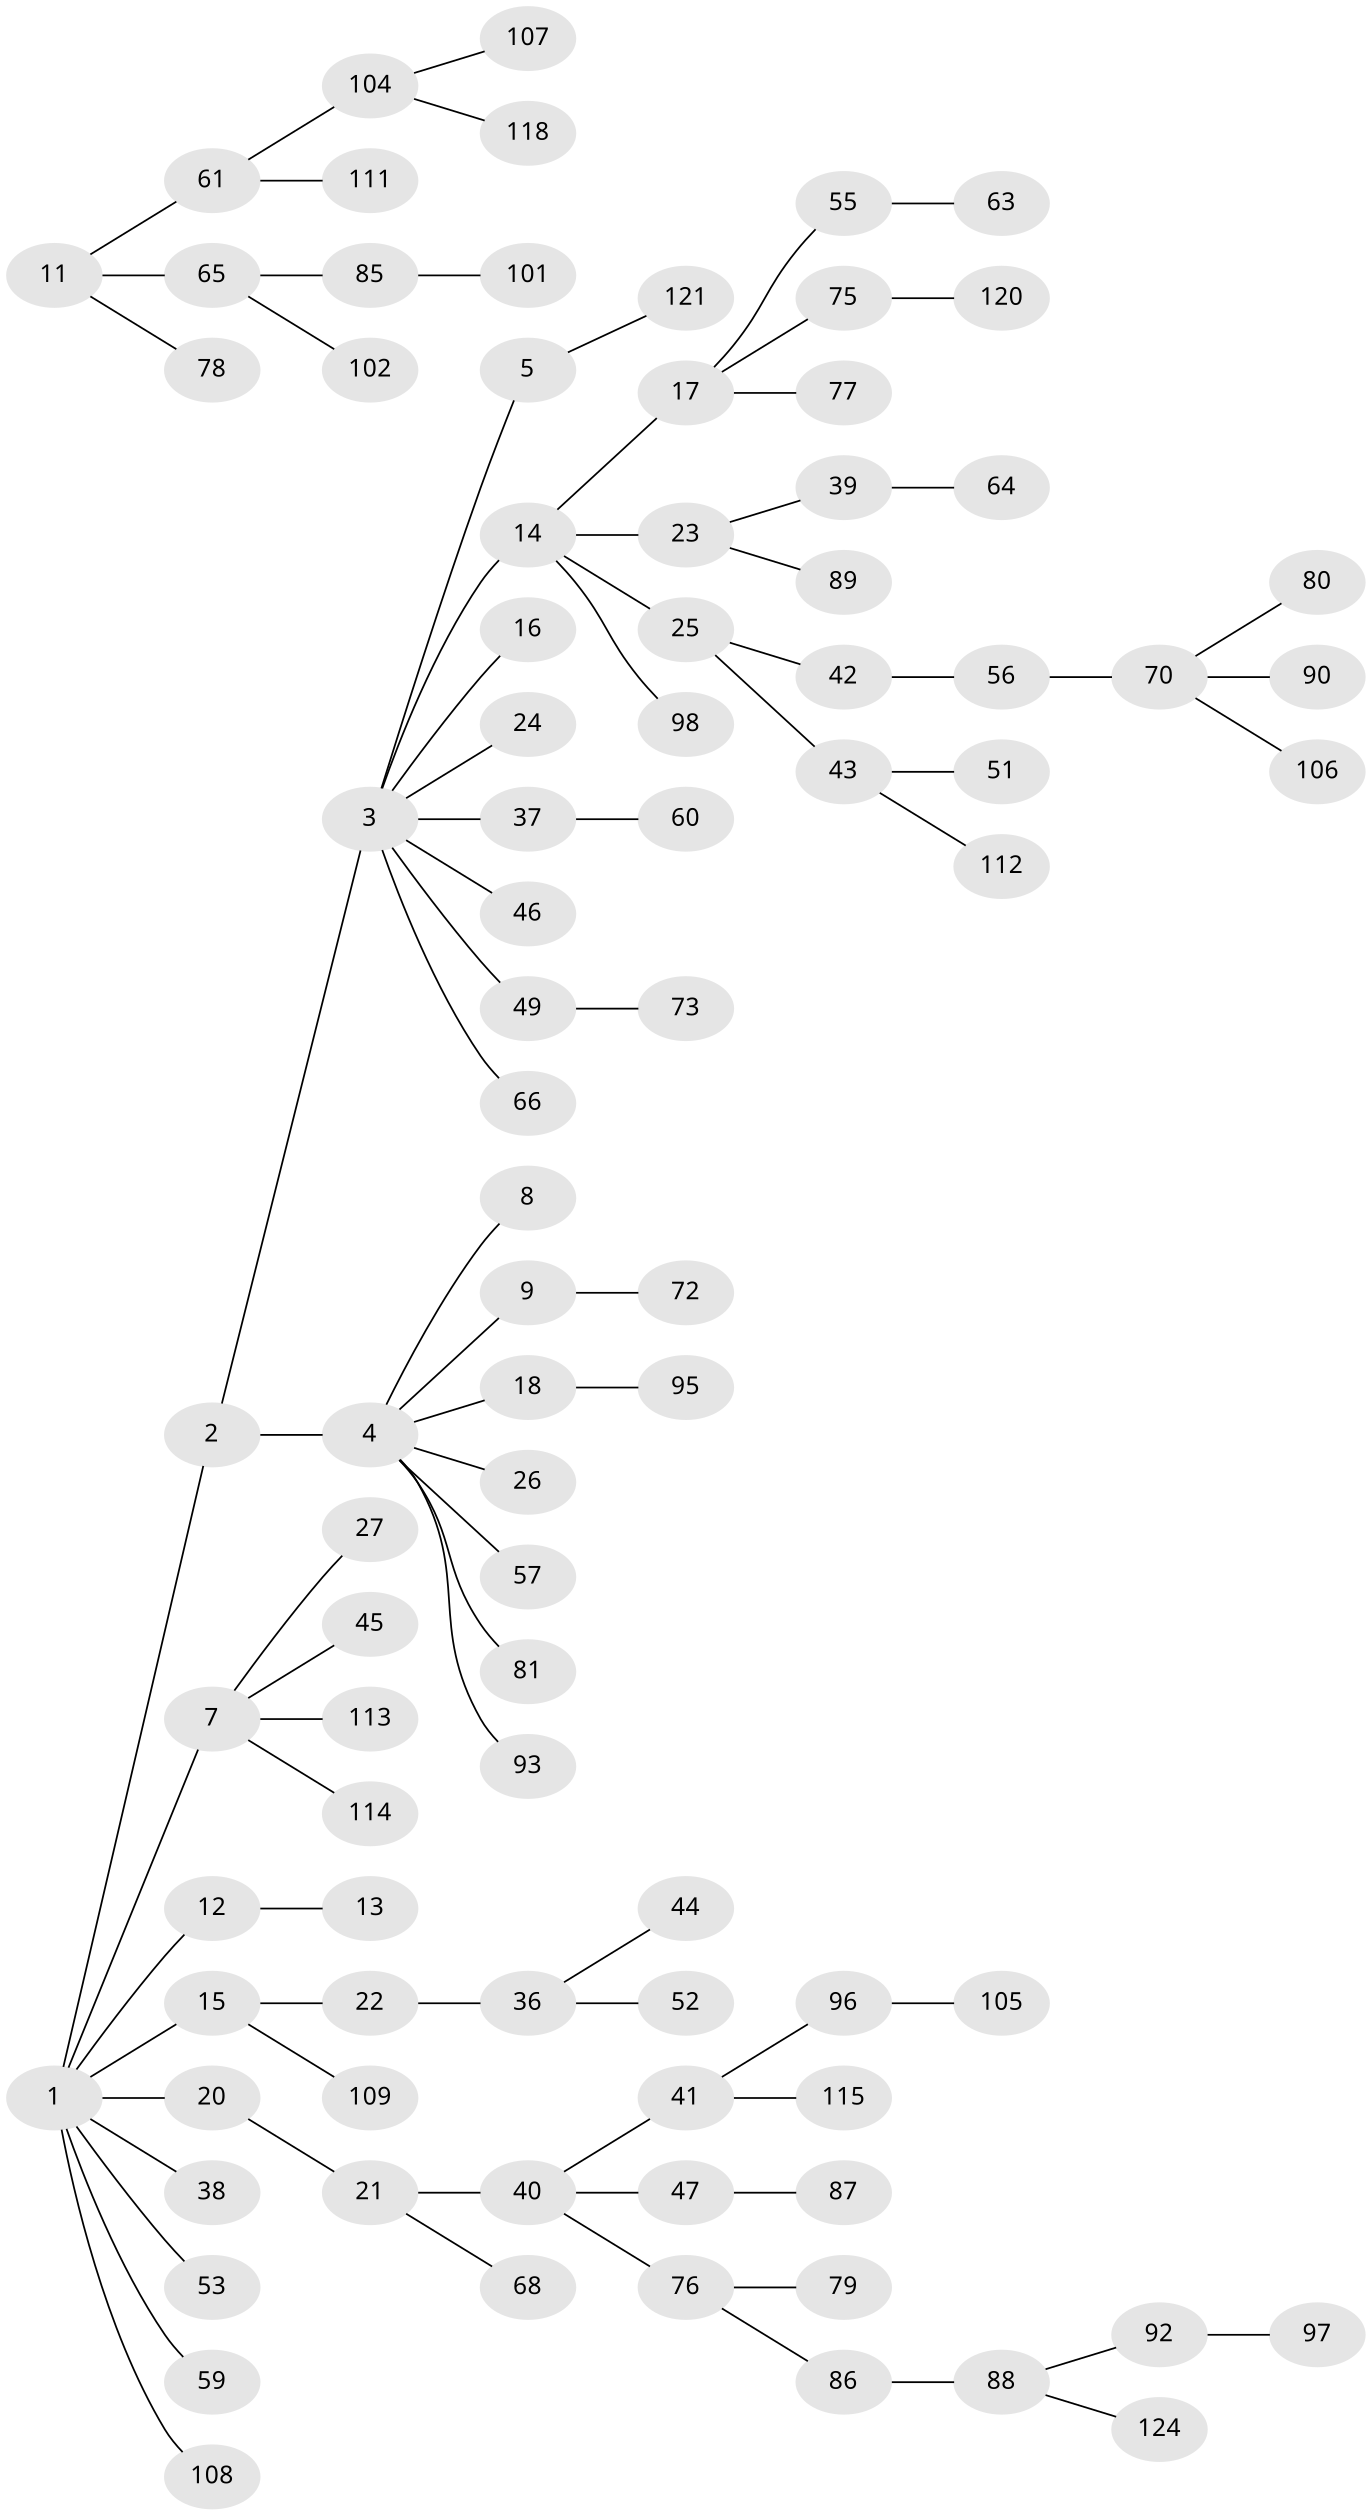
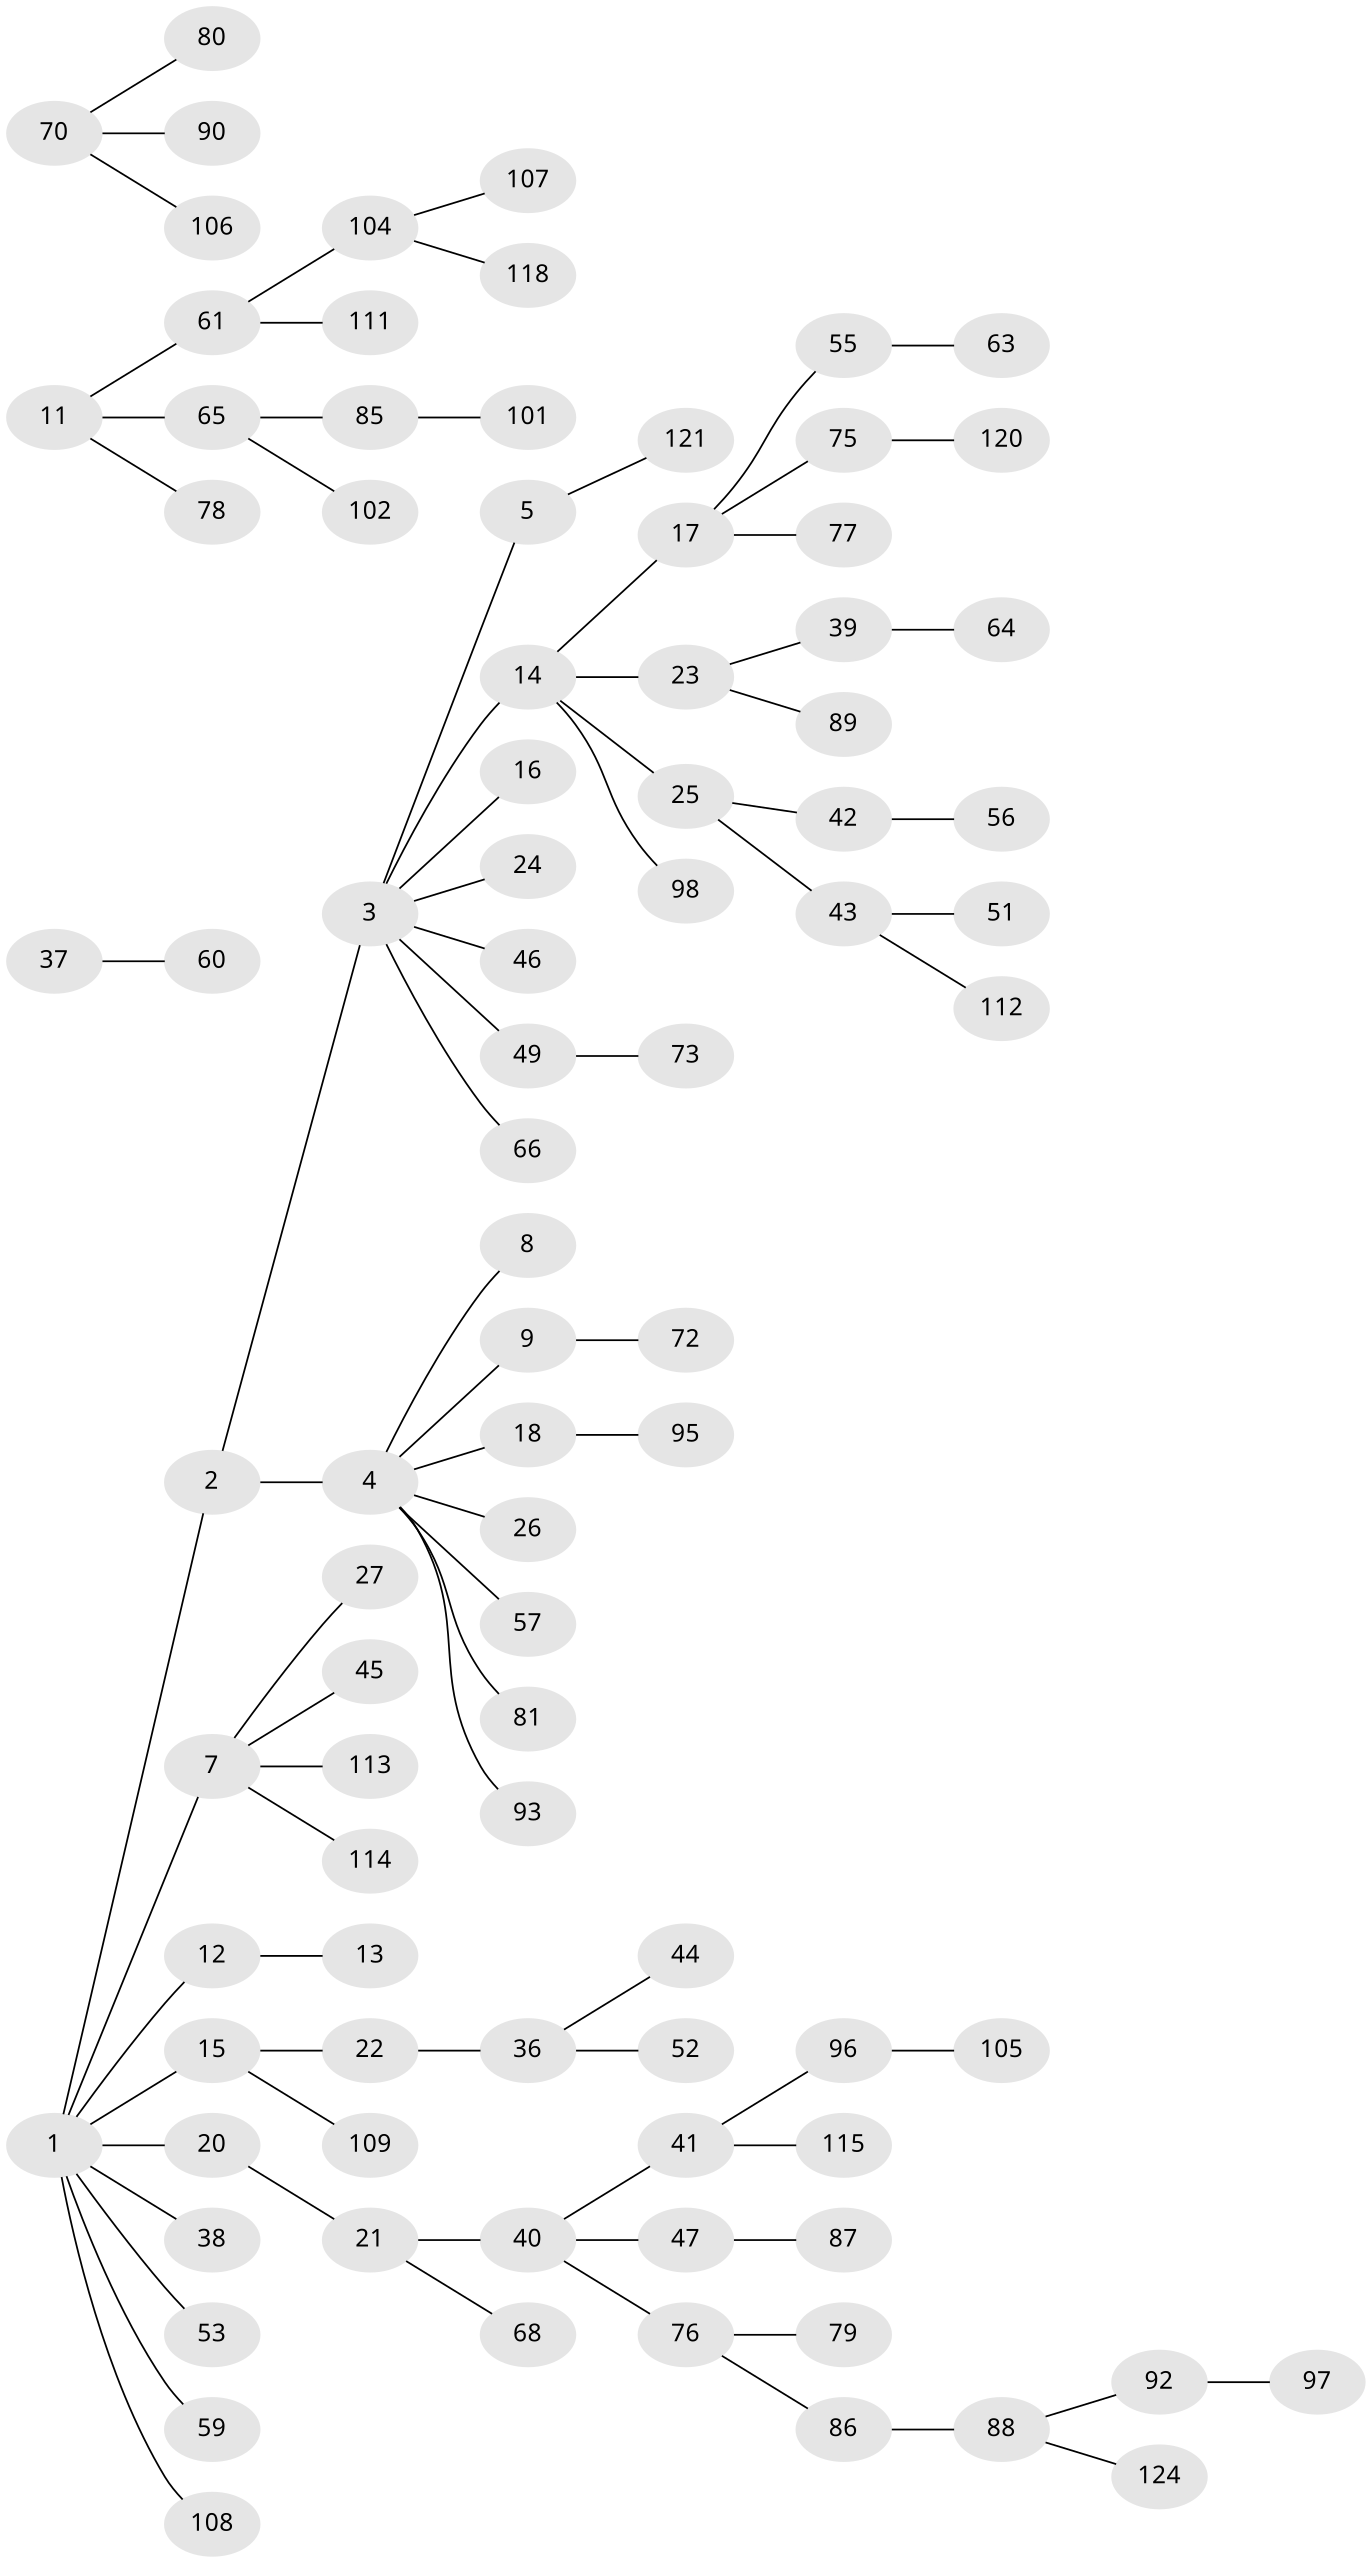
edge "56" -- "70": removed
edge "3" -- "37": removed
